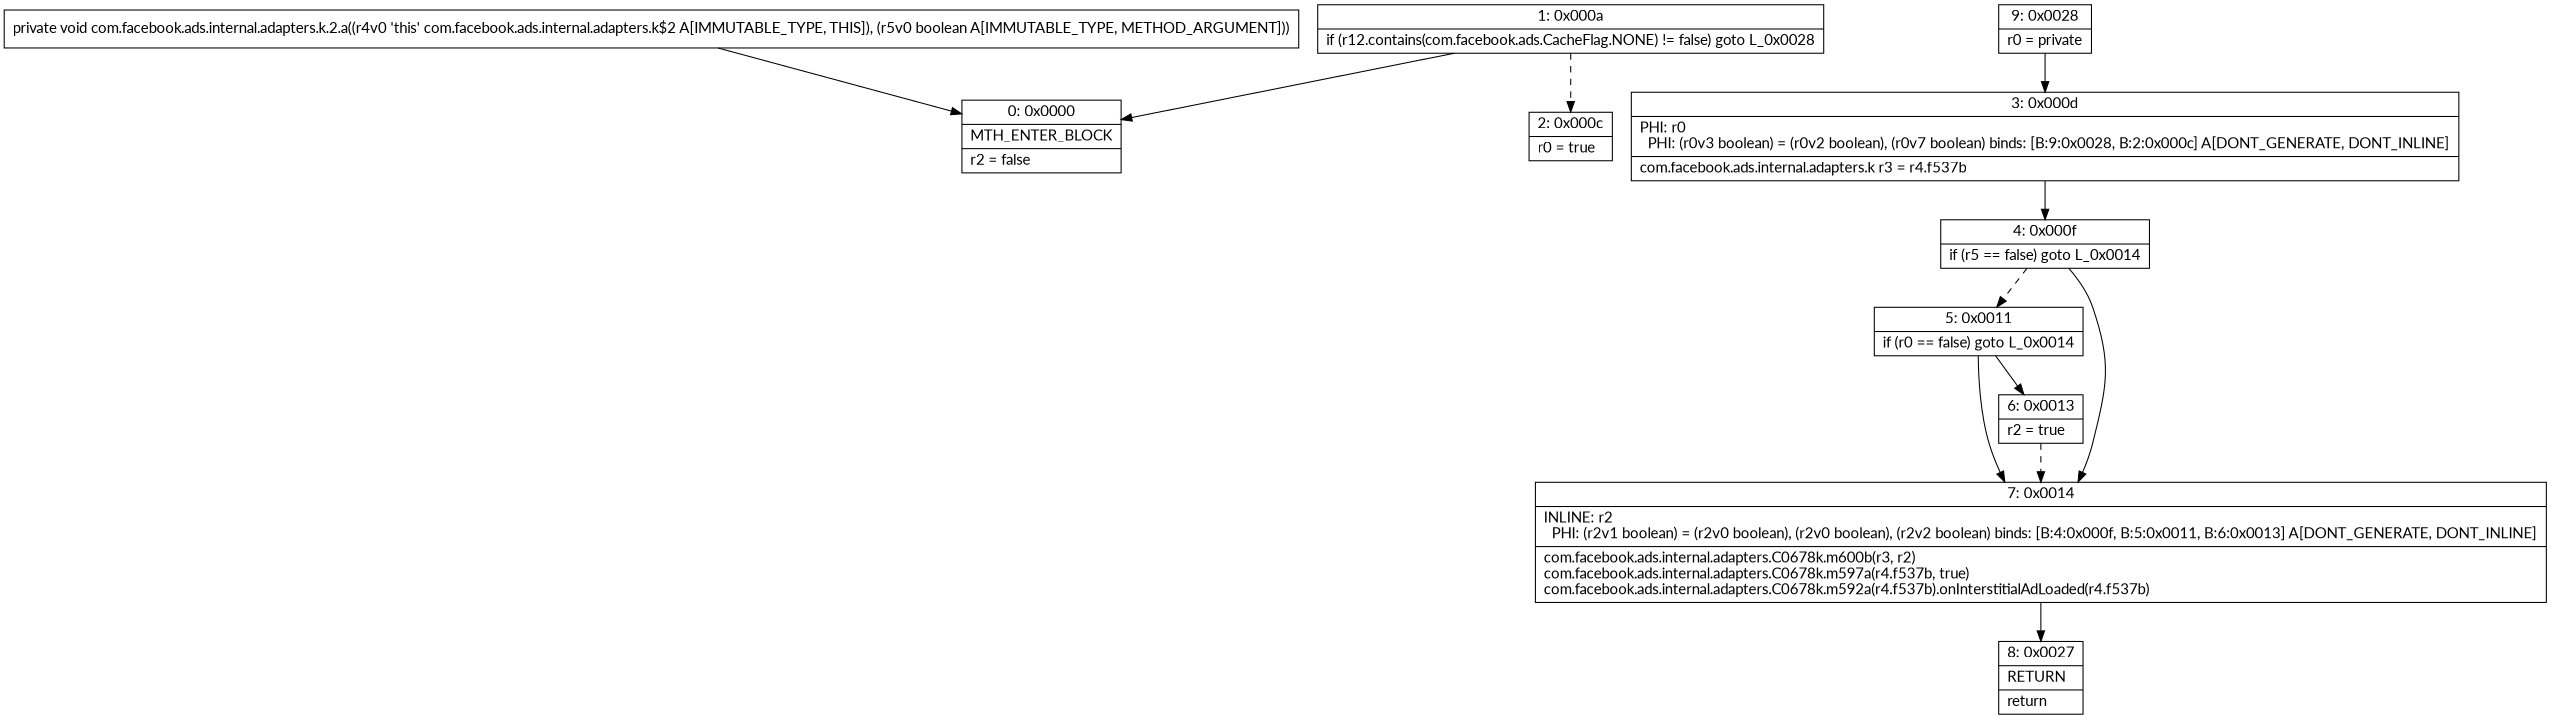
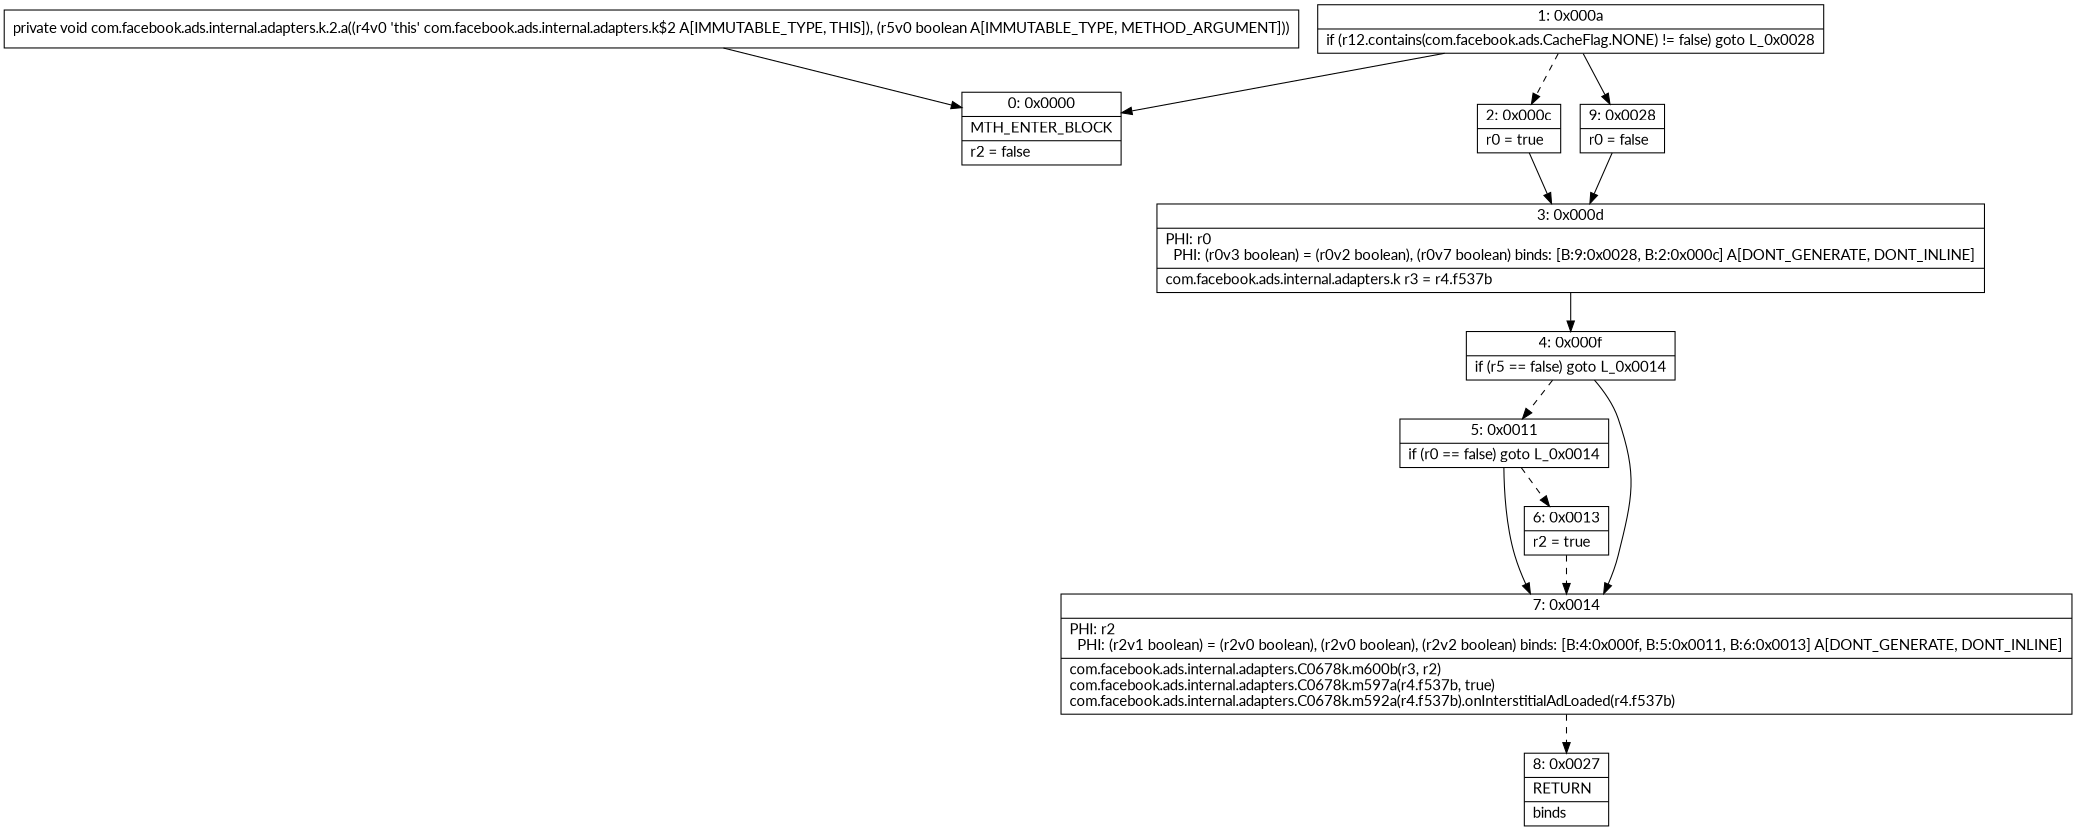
node "9: 0x0028": text "r0 = private" -> "r0 = false"
edge "1: 0x000a" -> "9: 0x0028": added
edge "2: 0x000c" -> "3: 0x000d": added
edge "5: 0x0011" -> "6: 0x0013": style solid -> dashed
node "7: 0x0014": text "INLINE: r2" -> "PHI: r2"
edge "7: 0x0014" -> "8: 0x0027": style solid -> dashed
node "8: 0x0027": text "return" -> "binds"
